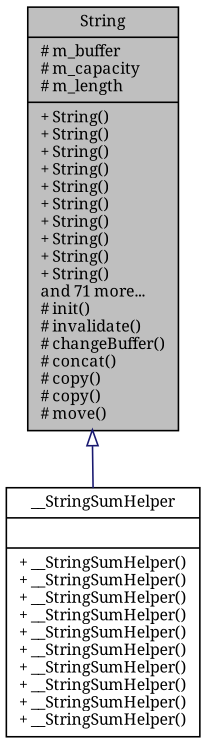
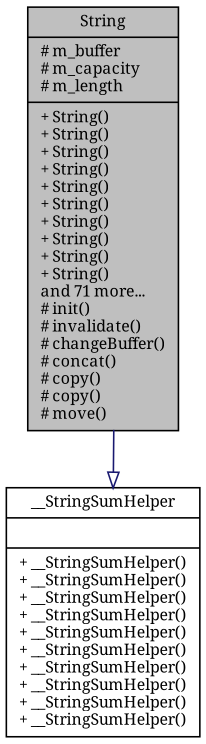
edge "__StringSumHelper" -> "String": reversed
